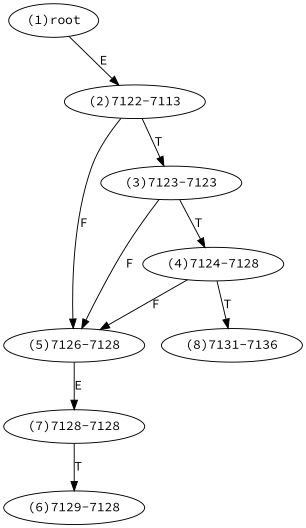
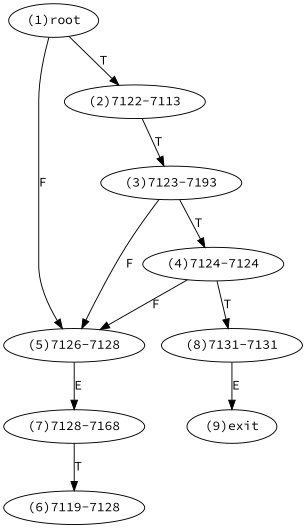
edge "(1)root" -> "(2)7122-7113": label "E" -> "T"
node "(3)7123-7123": label "(3)7123-7123" -> "(3)7123-7193"
edge "(2)7122-7113" -> "(5)7126-7128": now "(1)root" -> "(5)7126-7128"
node "(4)7124-7128": label "(4)7124-7128" -> "(4)7124-7124"
node "(8)7131-7136": label "(8)7131-7136" -> "(8)7131-7131"
node "(7)7128-7128": label "(7)7128-7128" -> "(7)7128-7168"
node "(9)exit": added
node "(6)7129-7128": label "(6)7129-7128" -> "(6)7119-7128"
